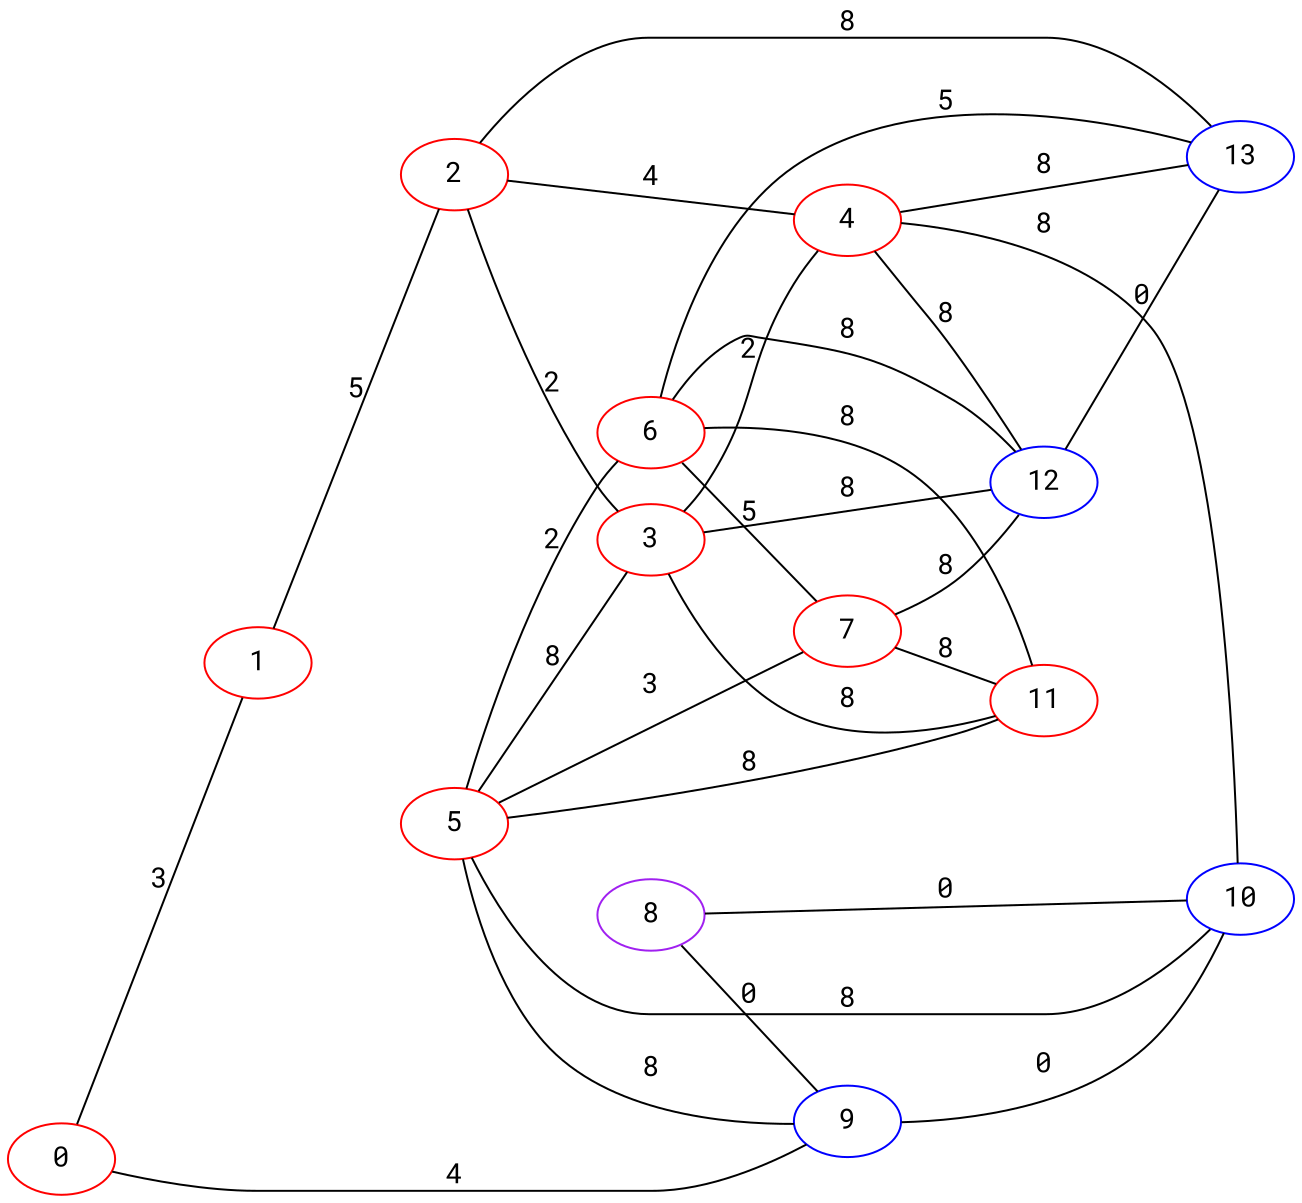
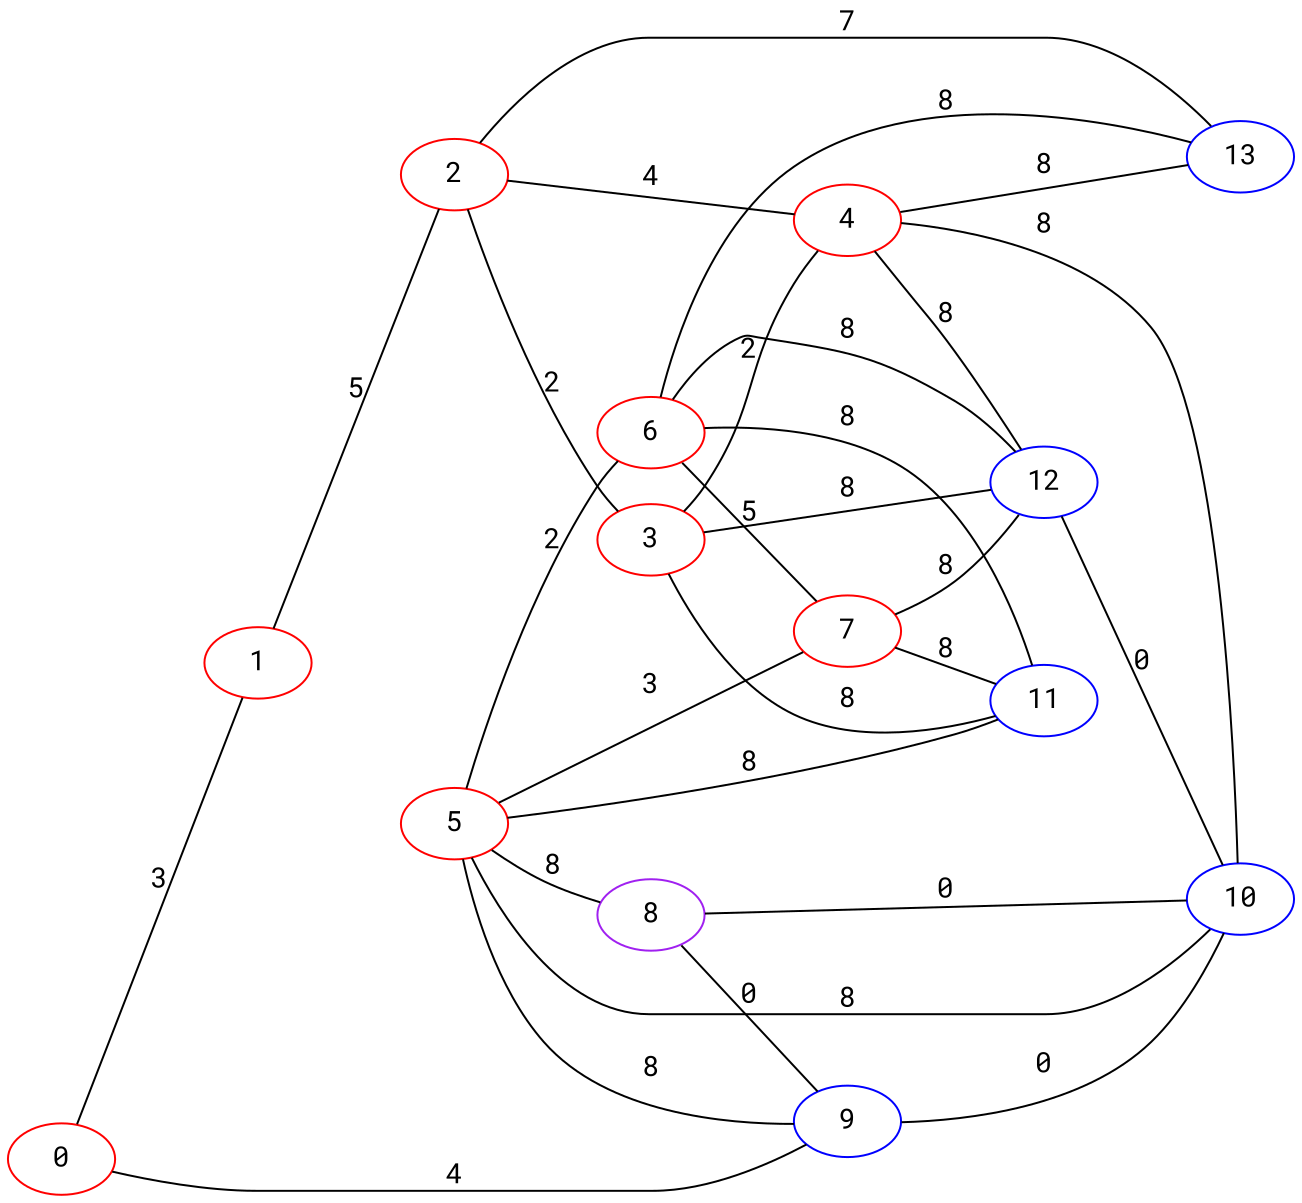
edge "13" -- "2": label "8" -> "7"
edge "13" -- "6": label "5" -> "8"
edge "13" -- "12": now "10" -- "12"
edge "3" -- "5": now "8" -- "5"
node "11": color red -> blue
